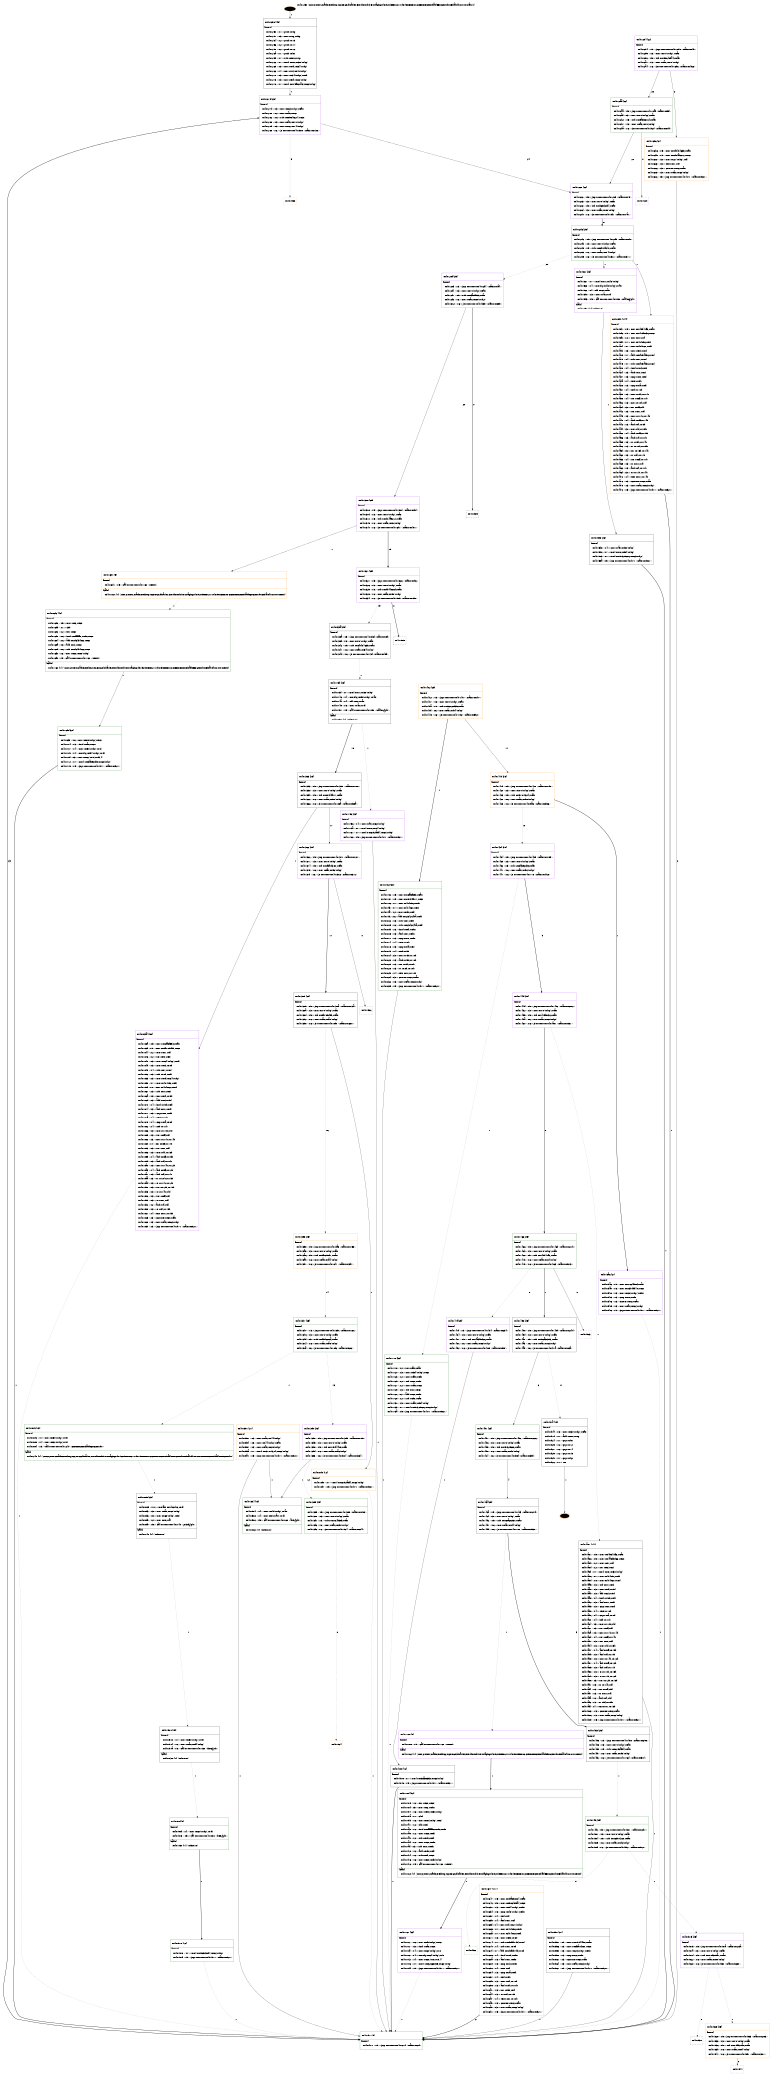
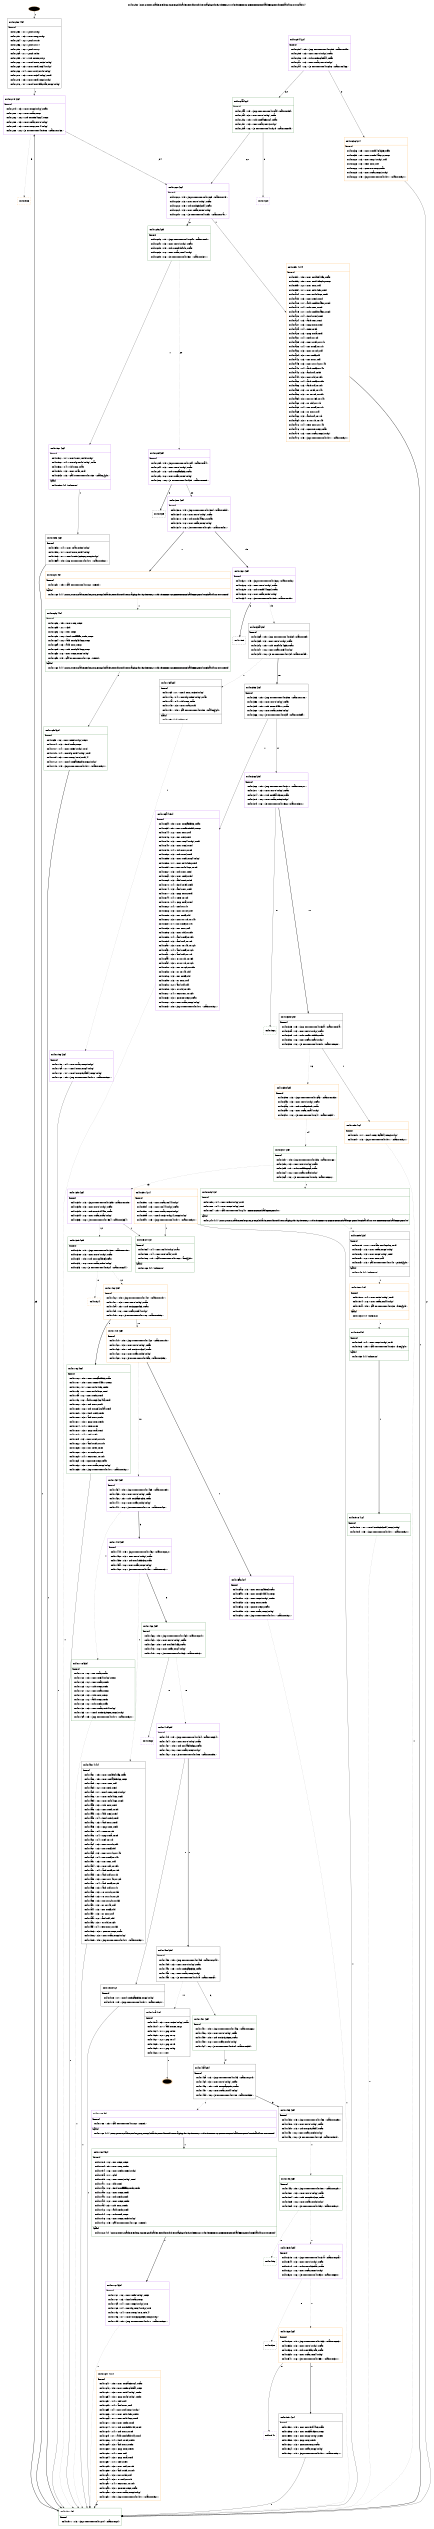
edge "0x4012d6 [25]" -> "0x4019f1 [144]": now "0x4012c0 [22]" -> "0x4019f1 [144]"
edge "0x401308 [25]" -> "0x4016d1 [5]": style solid -> bold
edge "0x40173f [23]" -> "0x401353 [25]": now "0x40133a [25]" -> "0x401353 [25]"
edge "0x4013e9 [25]" -> "0x401402 [25]": added, label "12"
edge "0x401466 [25]" -> "0x401498 [25]": now "0x40147f [25]" -> "0x401498 [25]"
node "0x401900 [15]": color black -> darkorange
edge "0x401b0e [12]" -> "0x401b71 [5]": style bold -> solid
edge "0x40152e [25]" -> "0x401551 [27]": added, label "1"
